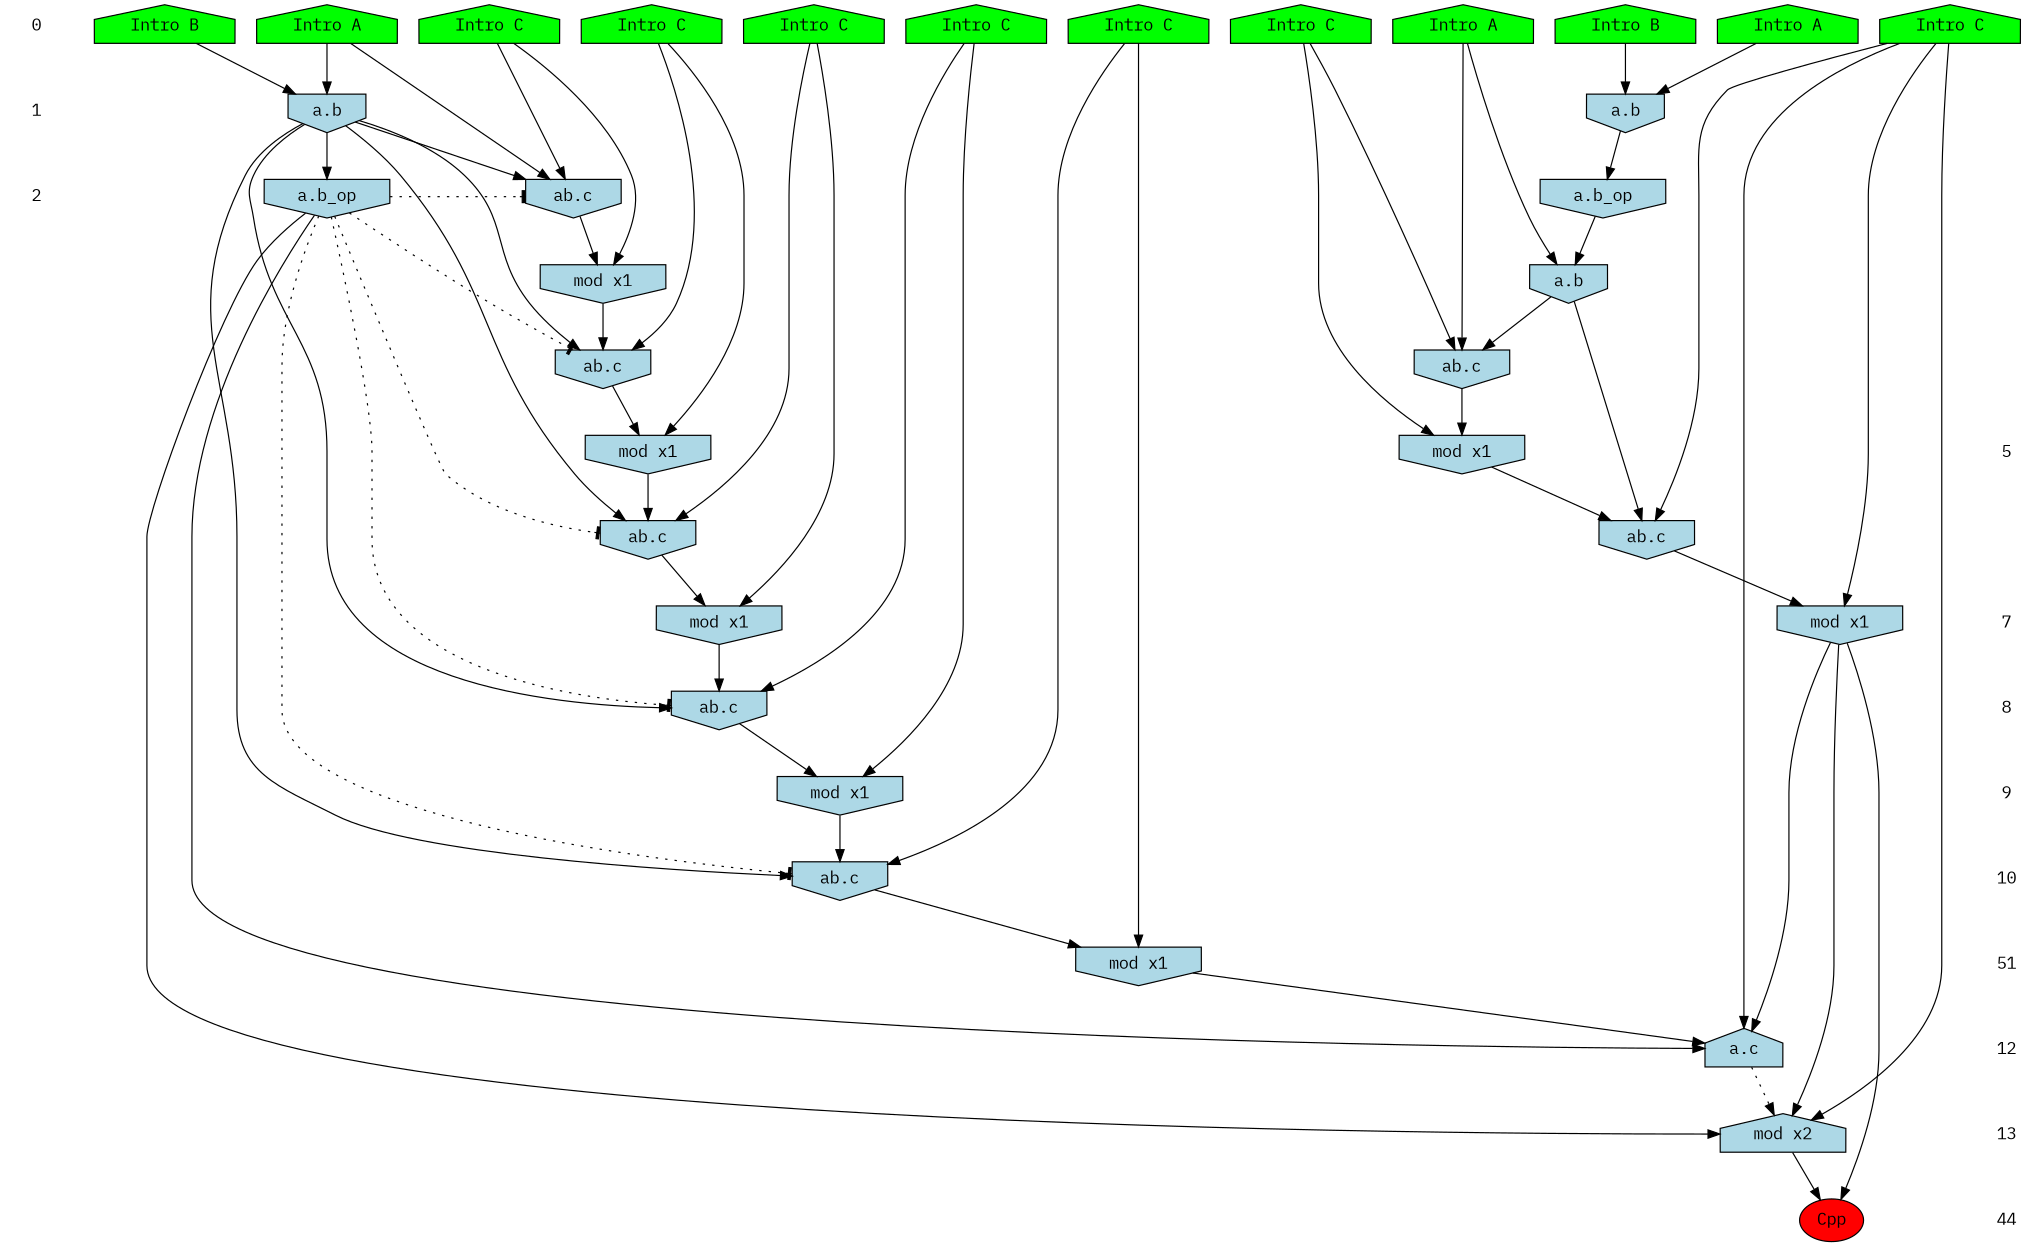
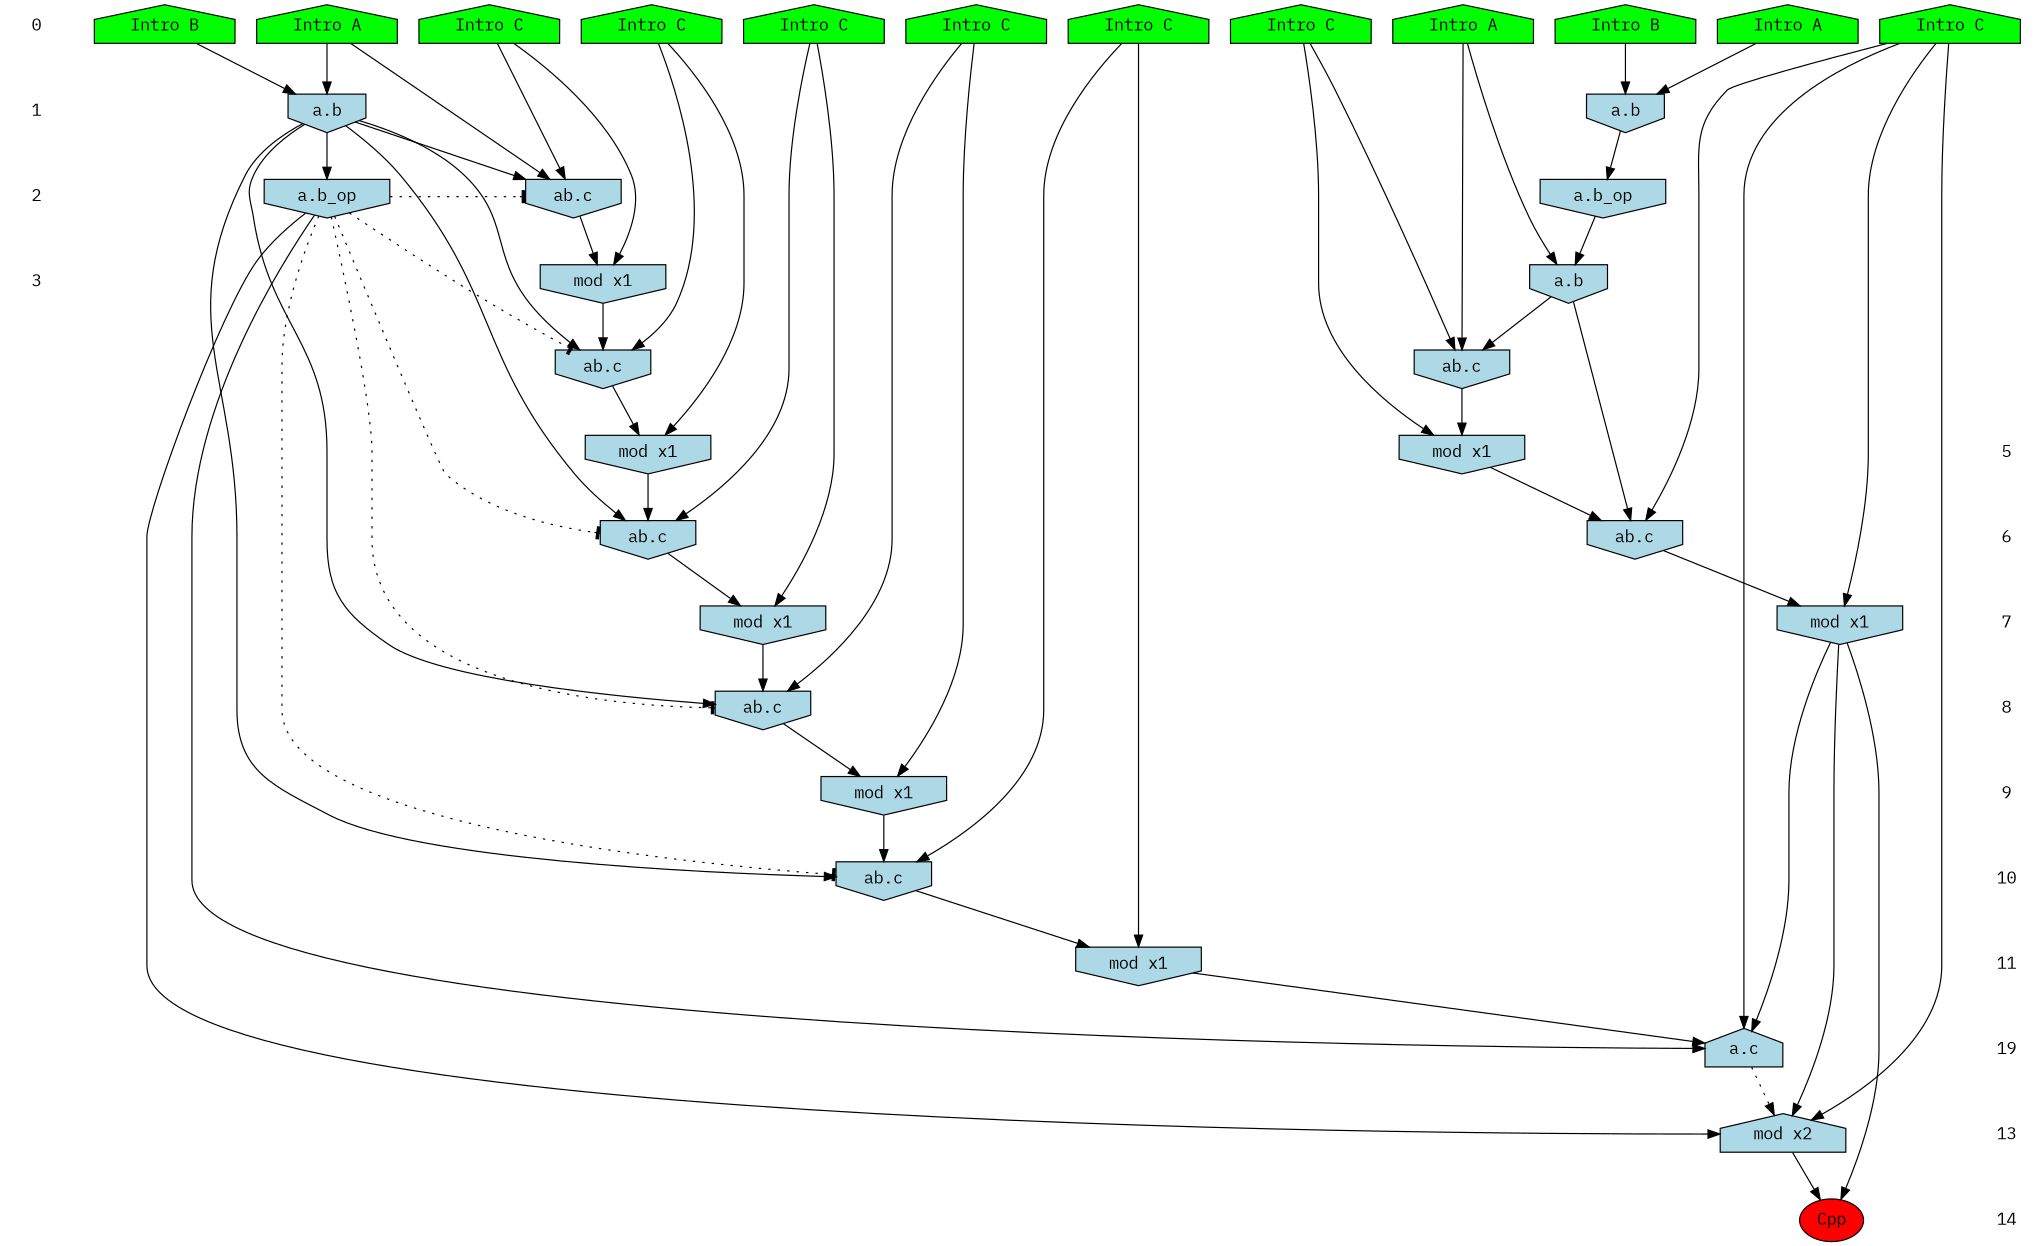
node "3": added
node "6": added
node "51": label "51" -> "11"
node "12": label "12" -> "19"
node "44": label "44" -> "14"
